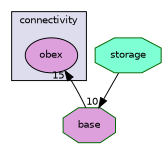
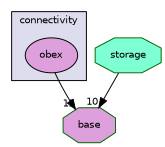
edge "base" -> "obex": reversed
